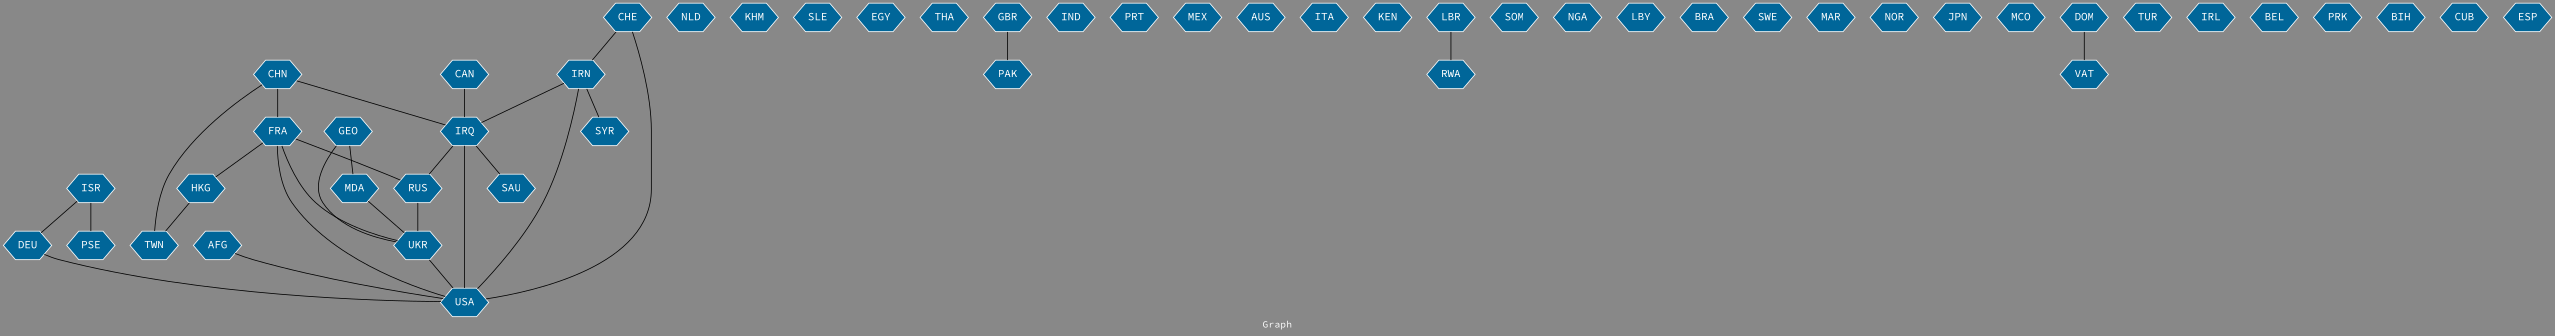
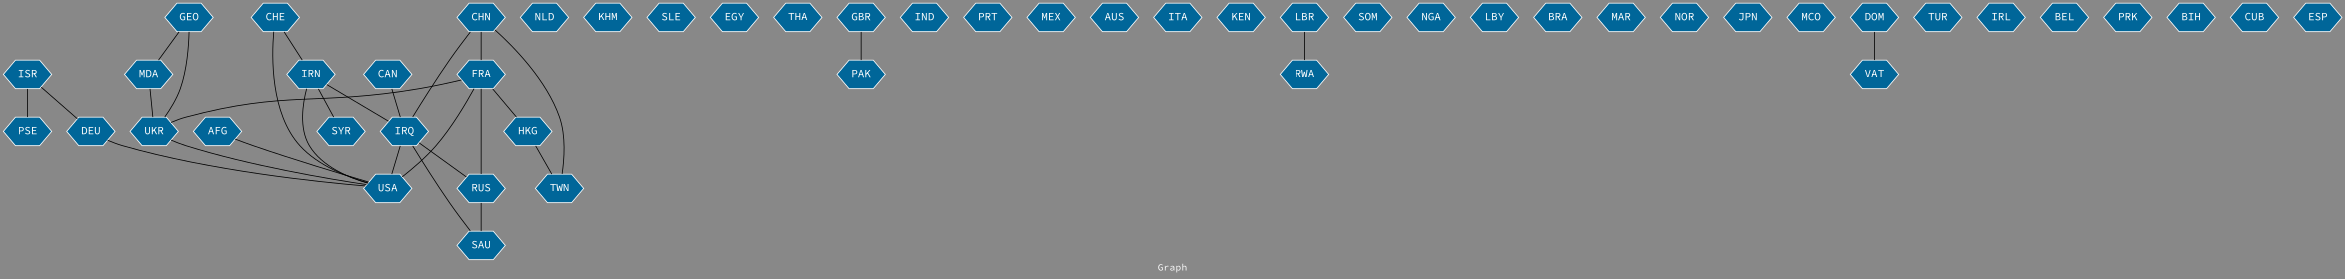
node "SWE": removed
edge "RUS" -- "UKR": now "RUS" -- "SAU"
